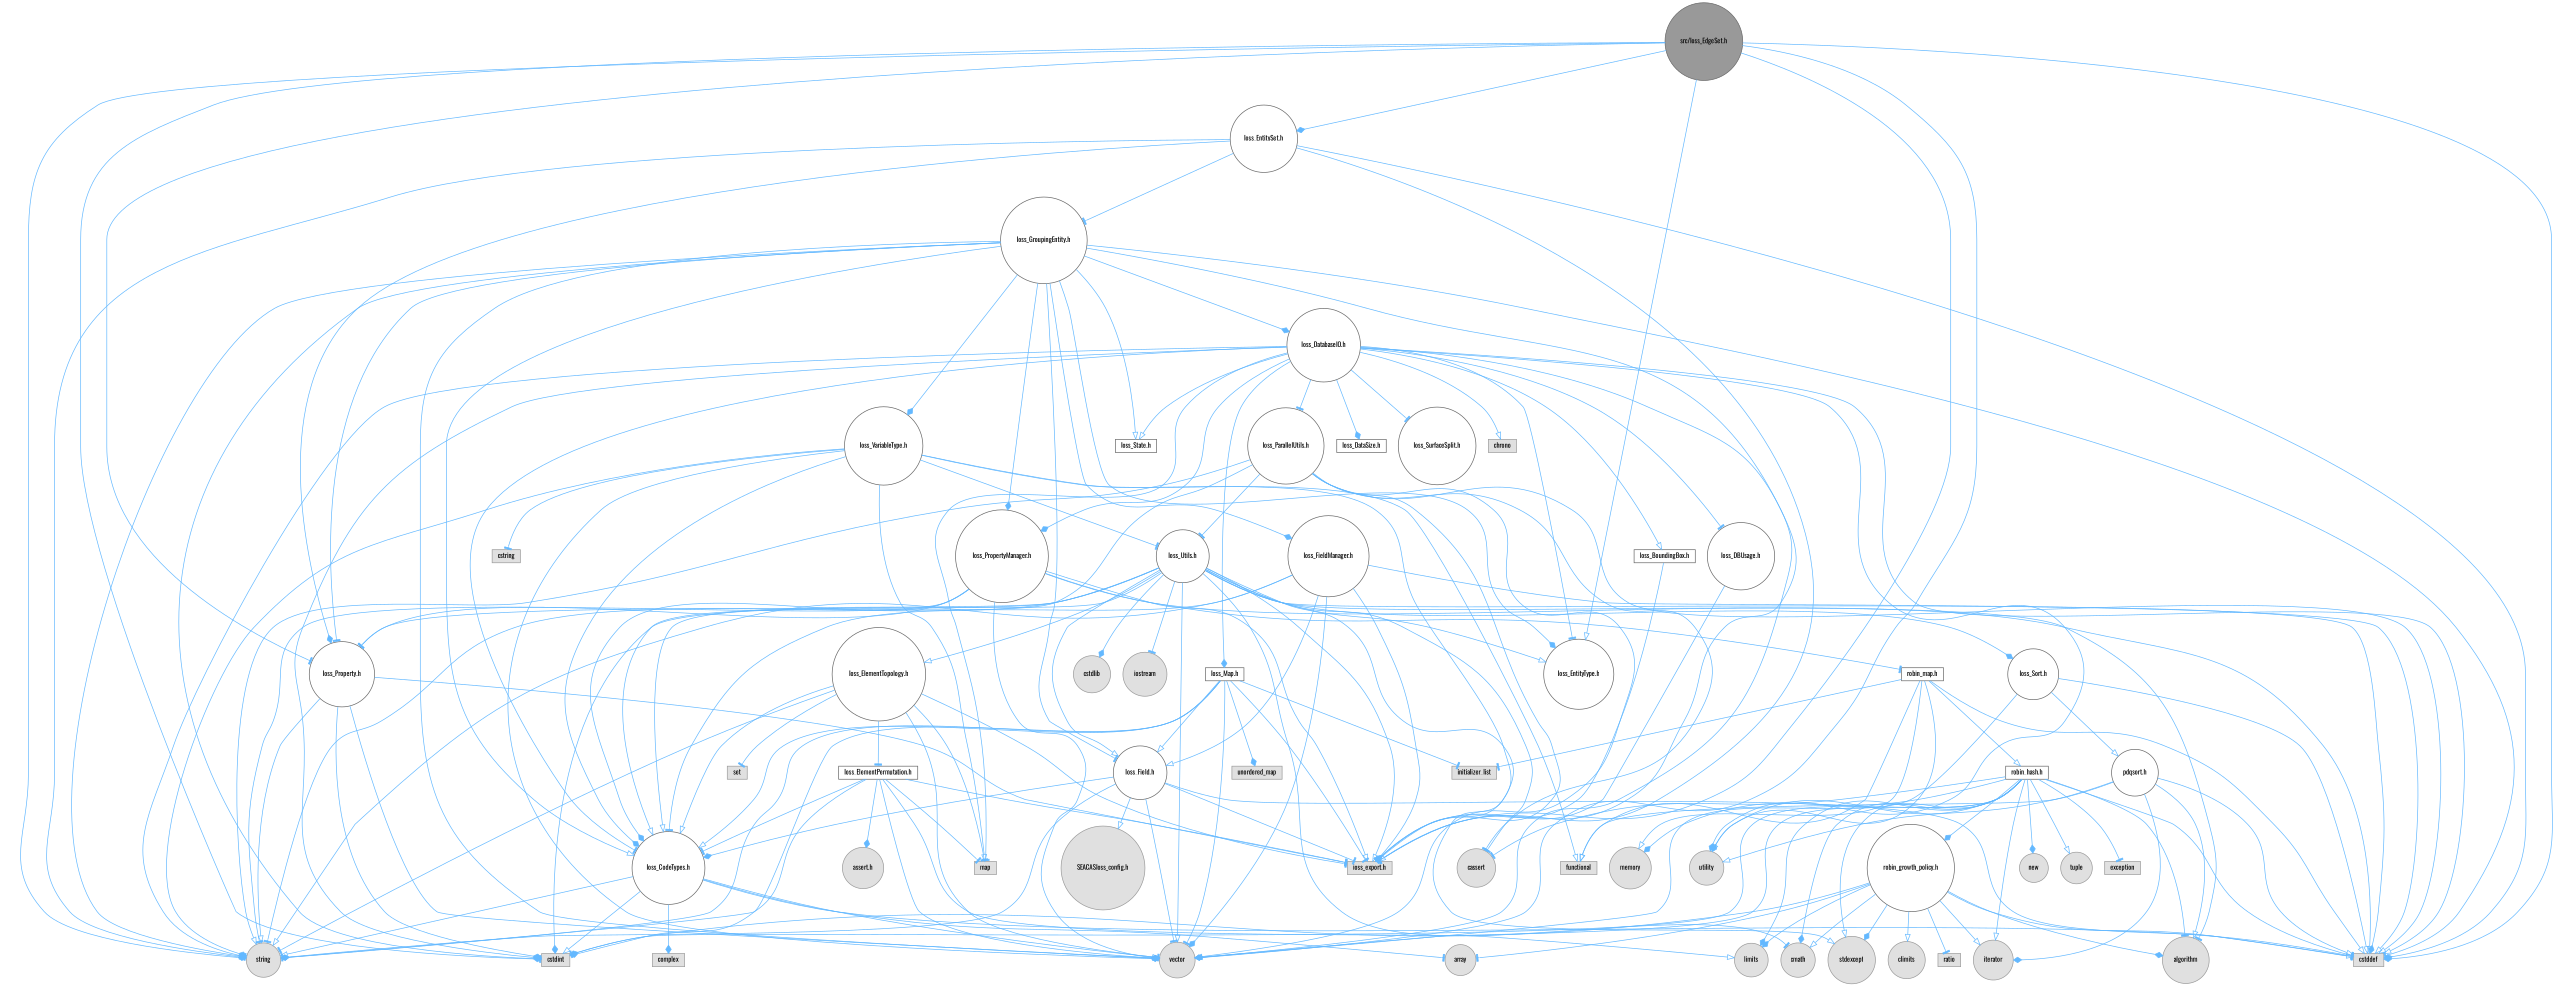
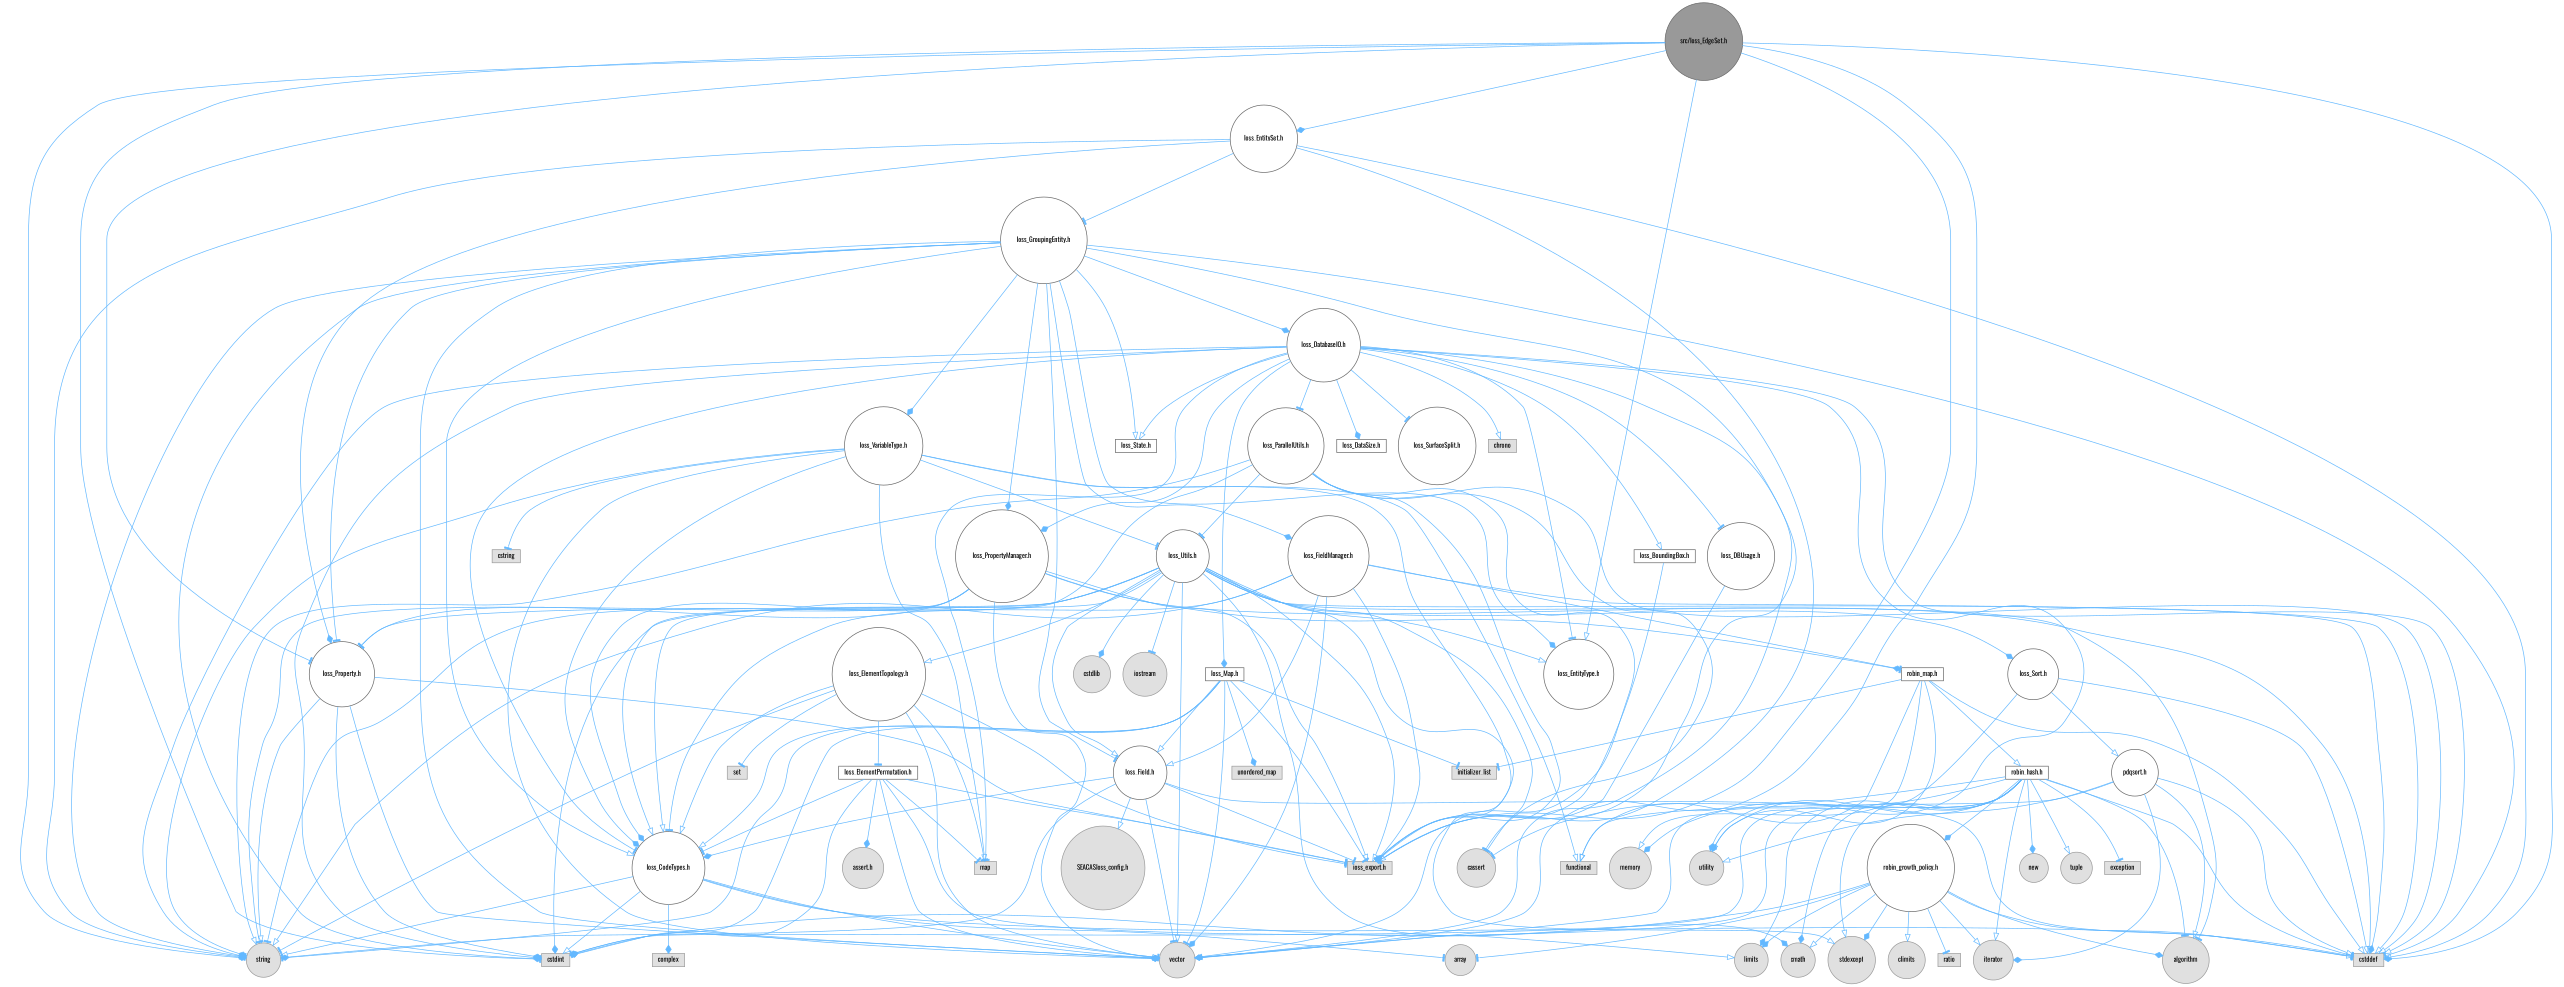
edge "Ioss_EntitySet.h" -> "cstddef": arrowhead diamond -> onormal
edge "Ioss_FieldManager.h" -> "robin_map.h": added
edge "Ioss_ElementPermutation.h" -> "string": now "Ioss_ElementPermutation.h" -> "cstdint"
edge "Ioss_Utils.h" -> "cmath": arrowhead tee -> diamond
